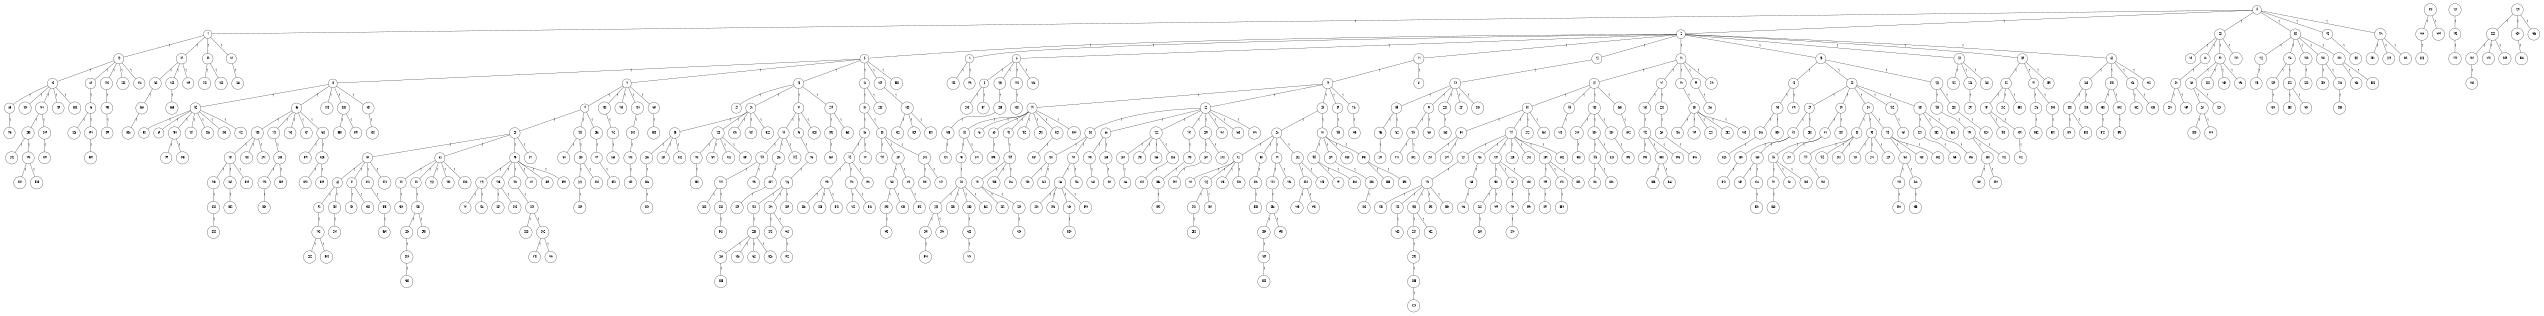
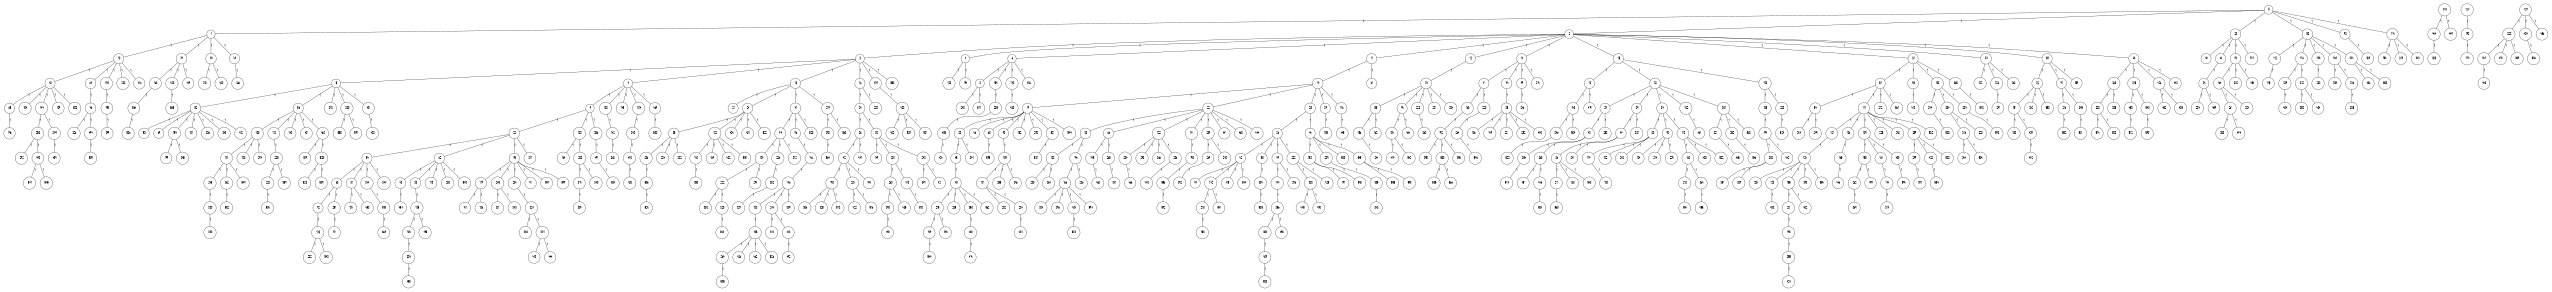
edge "14" -- "31": now "2" -- "31"
node "496": removed
